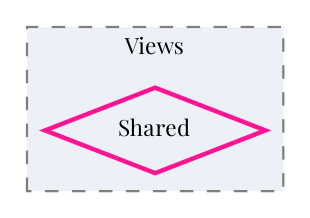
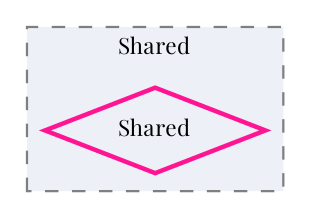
cluster "Views": label "Views" -> "Shared"
